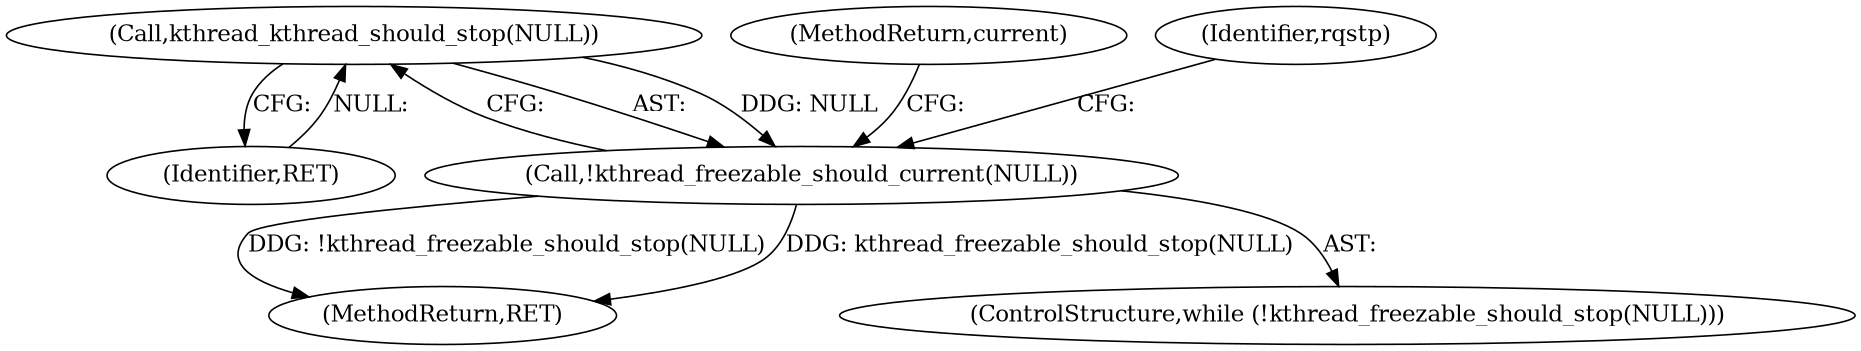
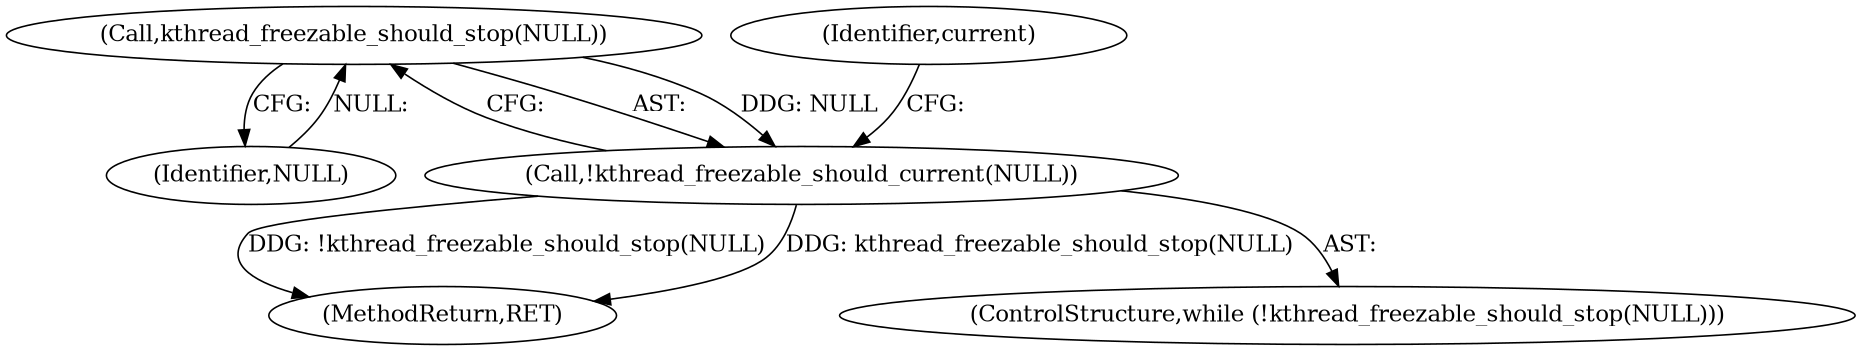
node "(Call,kthread_kthread_should_stop(NULL))": label "(Call,kthread_kthread_should_stop(NULL))" -> "(Call,kthread_freezable_should_stop(NULL))"
node "(MethodReturn,current)": label "(MethodReturn,current)" -> "(Identifier,current)"
node "(Identifier,rqstp)": removed
node "(Identifier,RET)": label "(Identifier,RET)" -> "(Identifier,NULL)"
